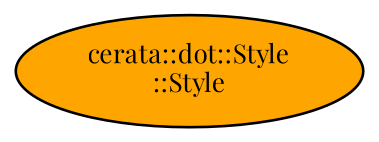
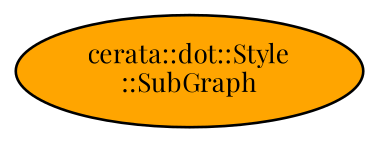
node "cerata::dot::Style ::Style": label "cerata::dot::Style ::Style" -> "cerata::dot::Style ::SubGraph"
